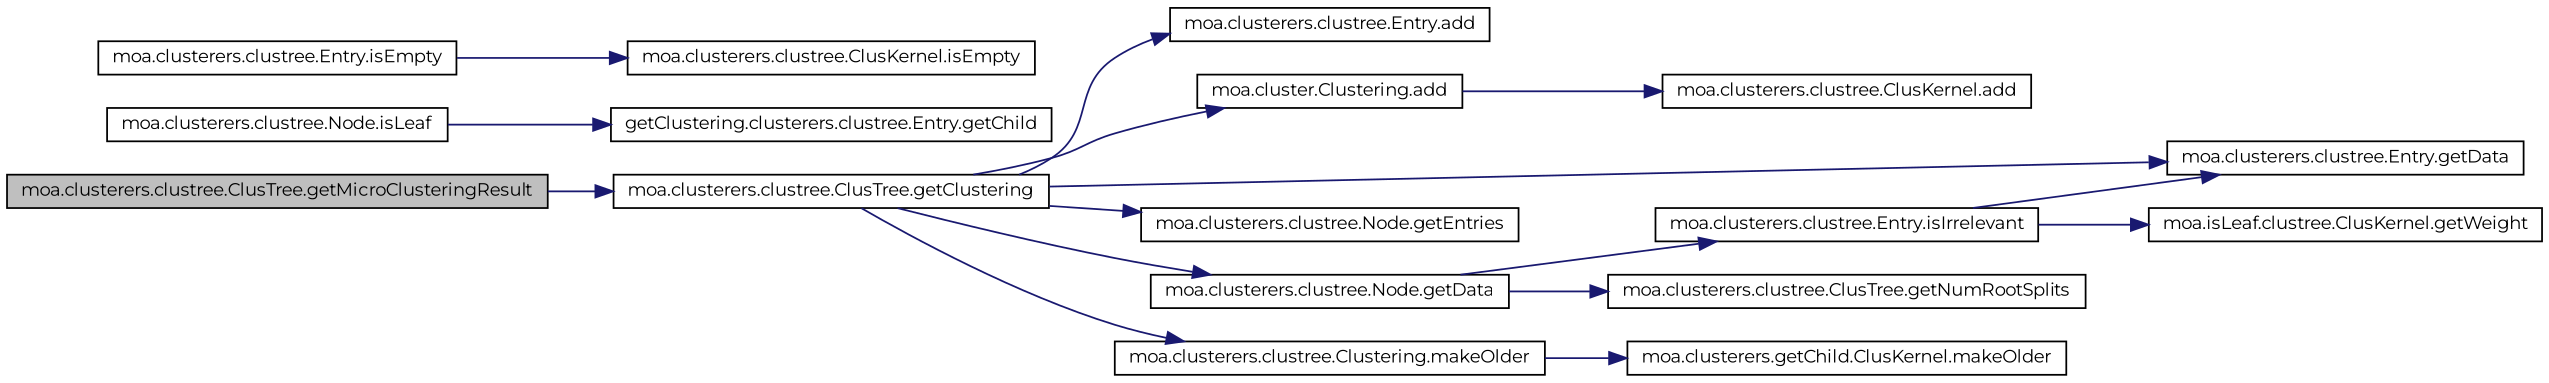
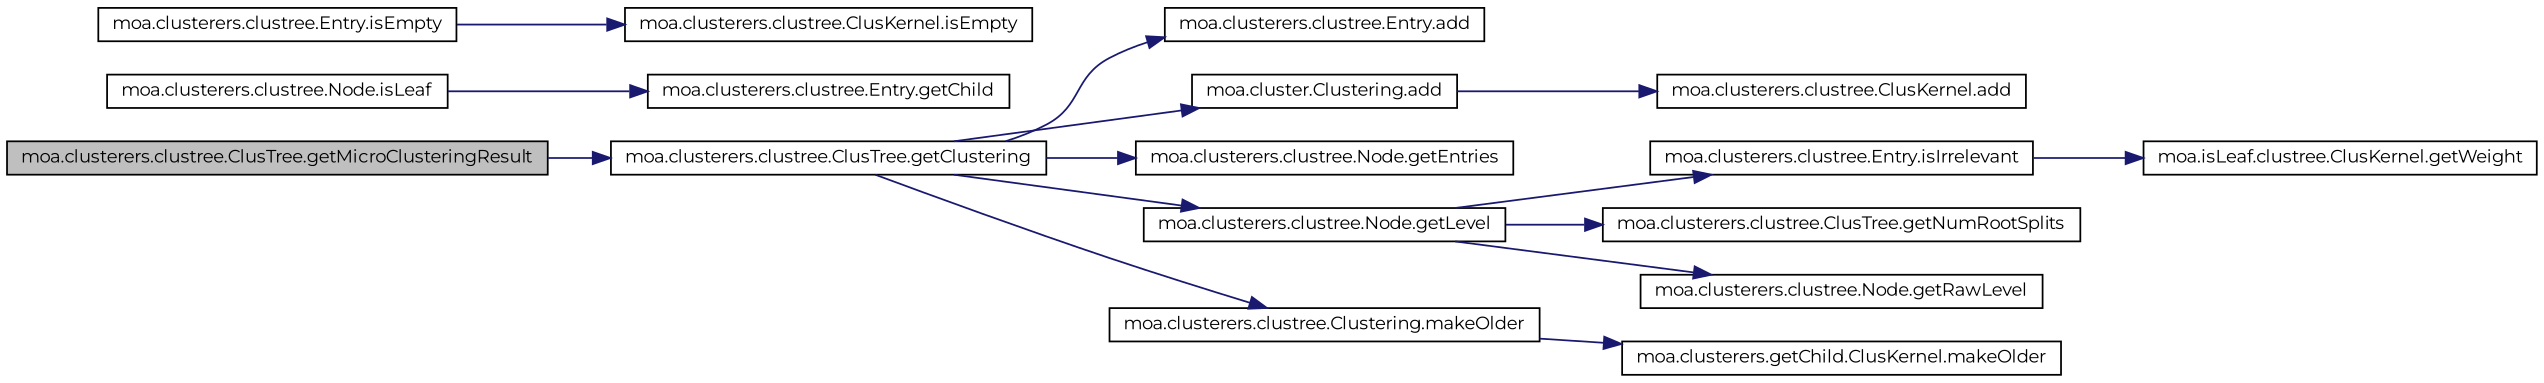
node "getClustering.clusterers.clustree.Entry.getChild": label "getClustering.clusterers.clustree.Entry.getChild" -> "moa.clusterers.clustree.Entry.getChild"
node "moa.clusterers.clustree.Entry.getData": removed
node "moa.clusterers.clustree.Node.getData": label "moa.clusterers.clustree.Node.getData" -> "moa.clusterers.clustree.Node.getLevel"
node "moa.clusterers.clustree.Node.getRawLevel": added
